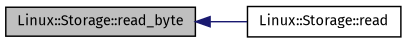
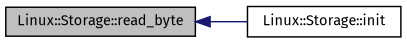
node "Linux::Storage::read": label "Linux::Storage::read" -> "Linux::Storage::init"
